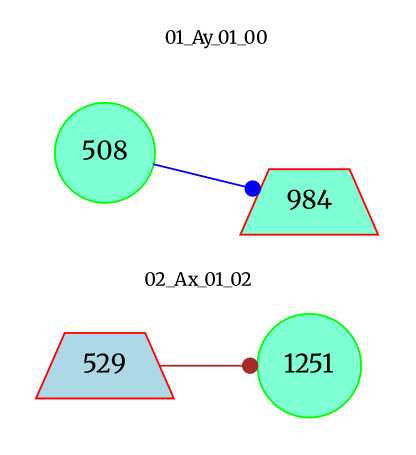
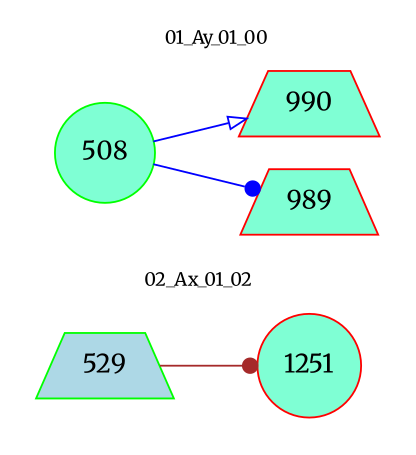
node "990": added
node "984": label "984" -> "989"
node "529": color red -> green
node "1251": color green -> red
